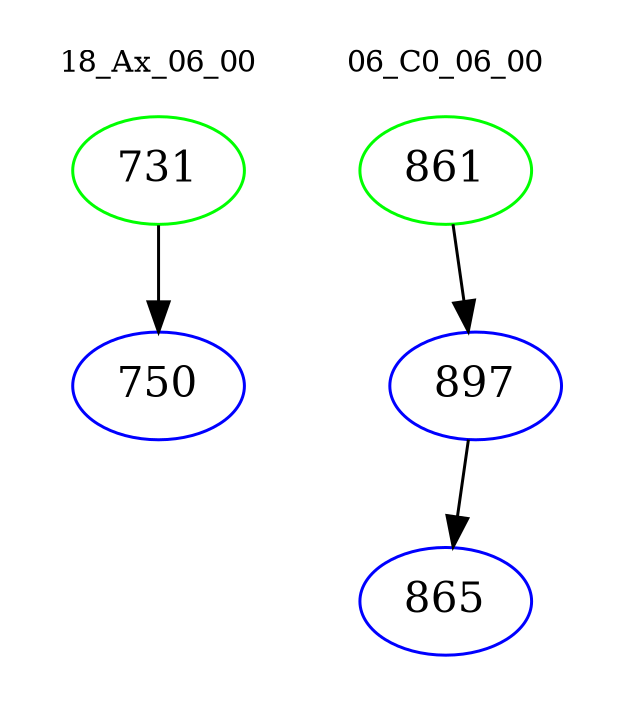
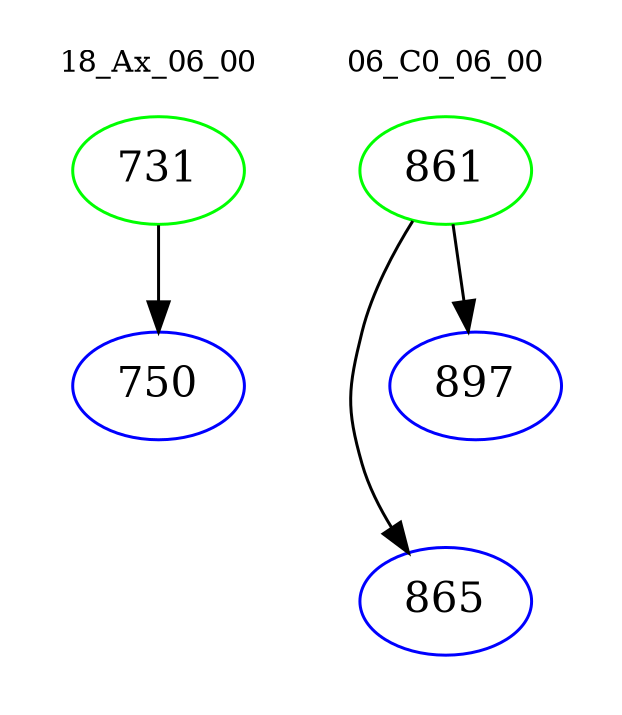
edge "897" -> "865": now "861" -> "865"
